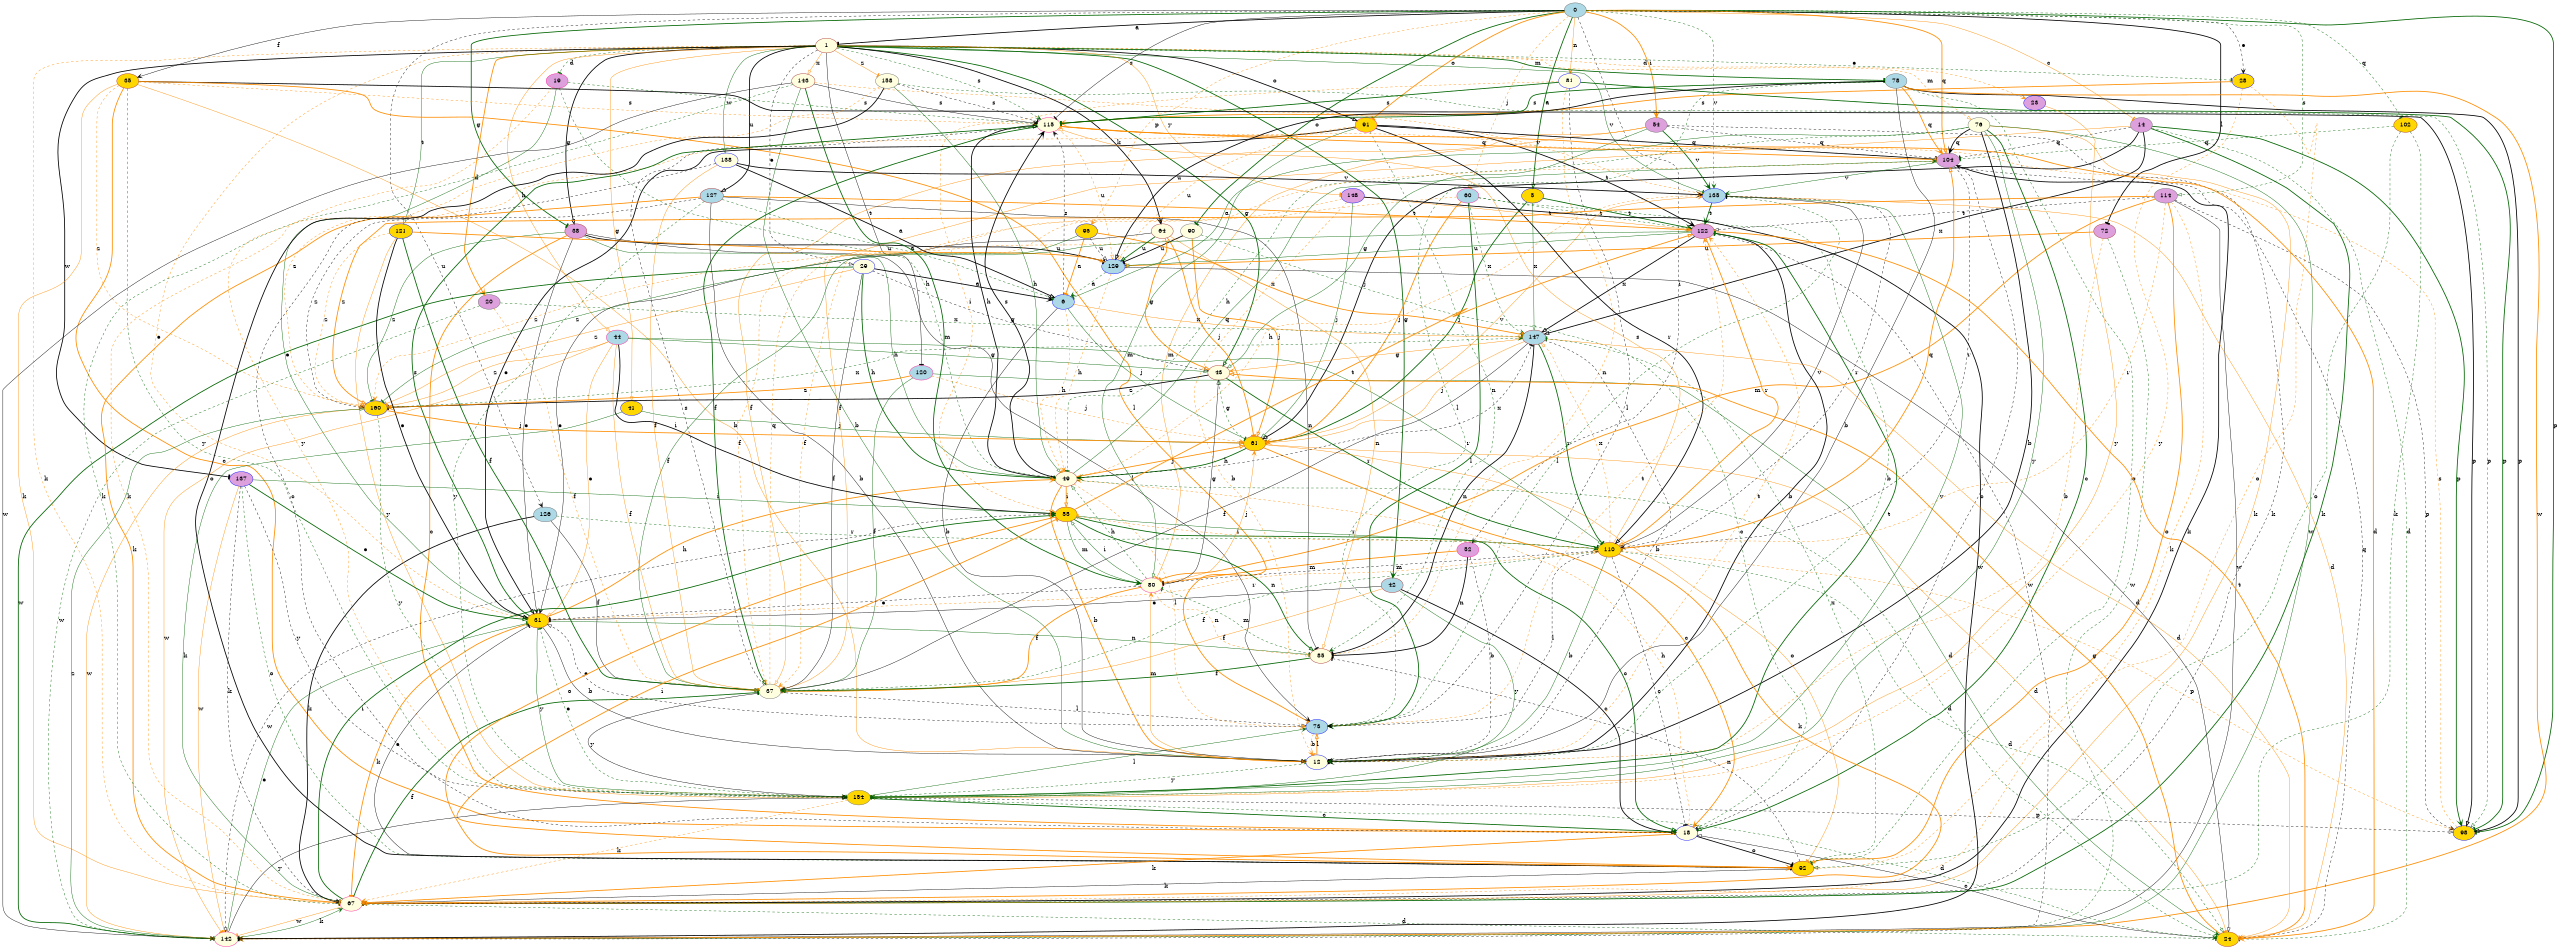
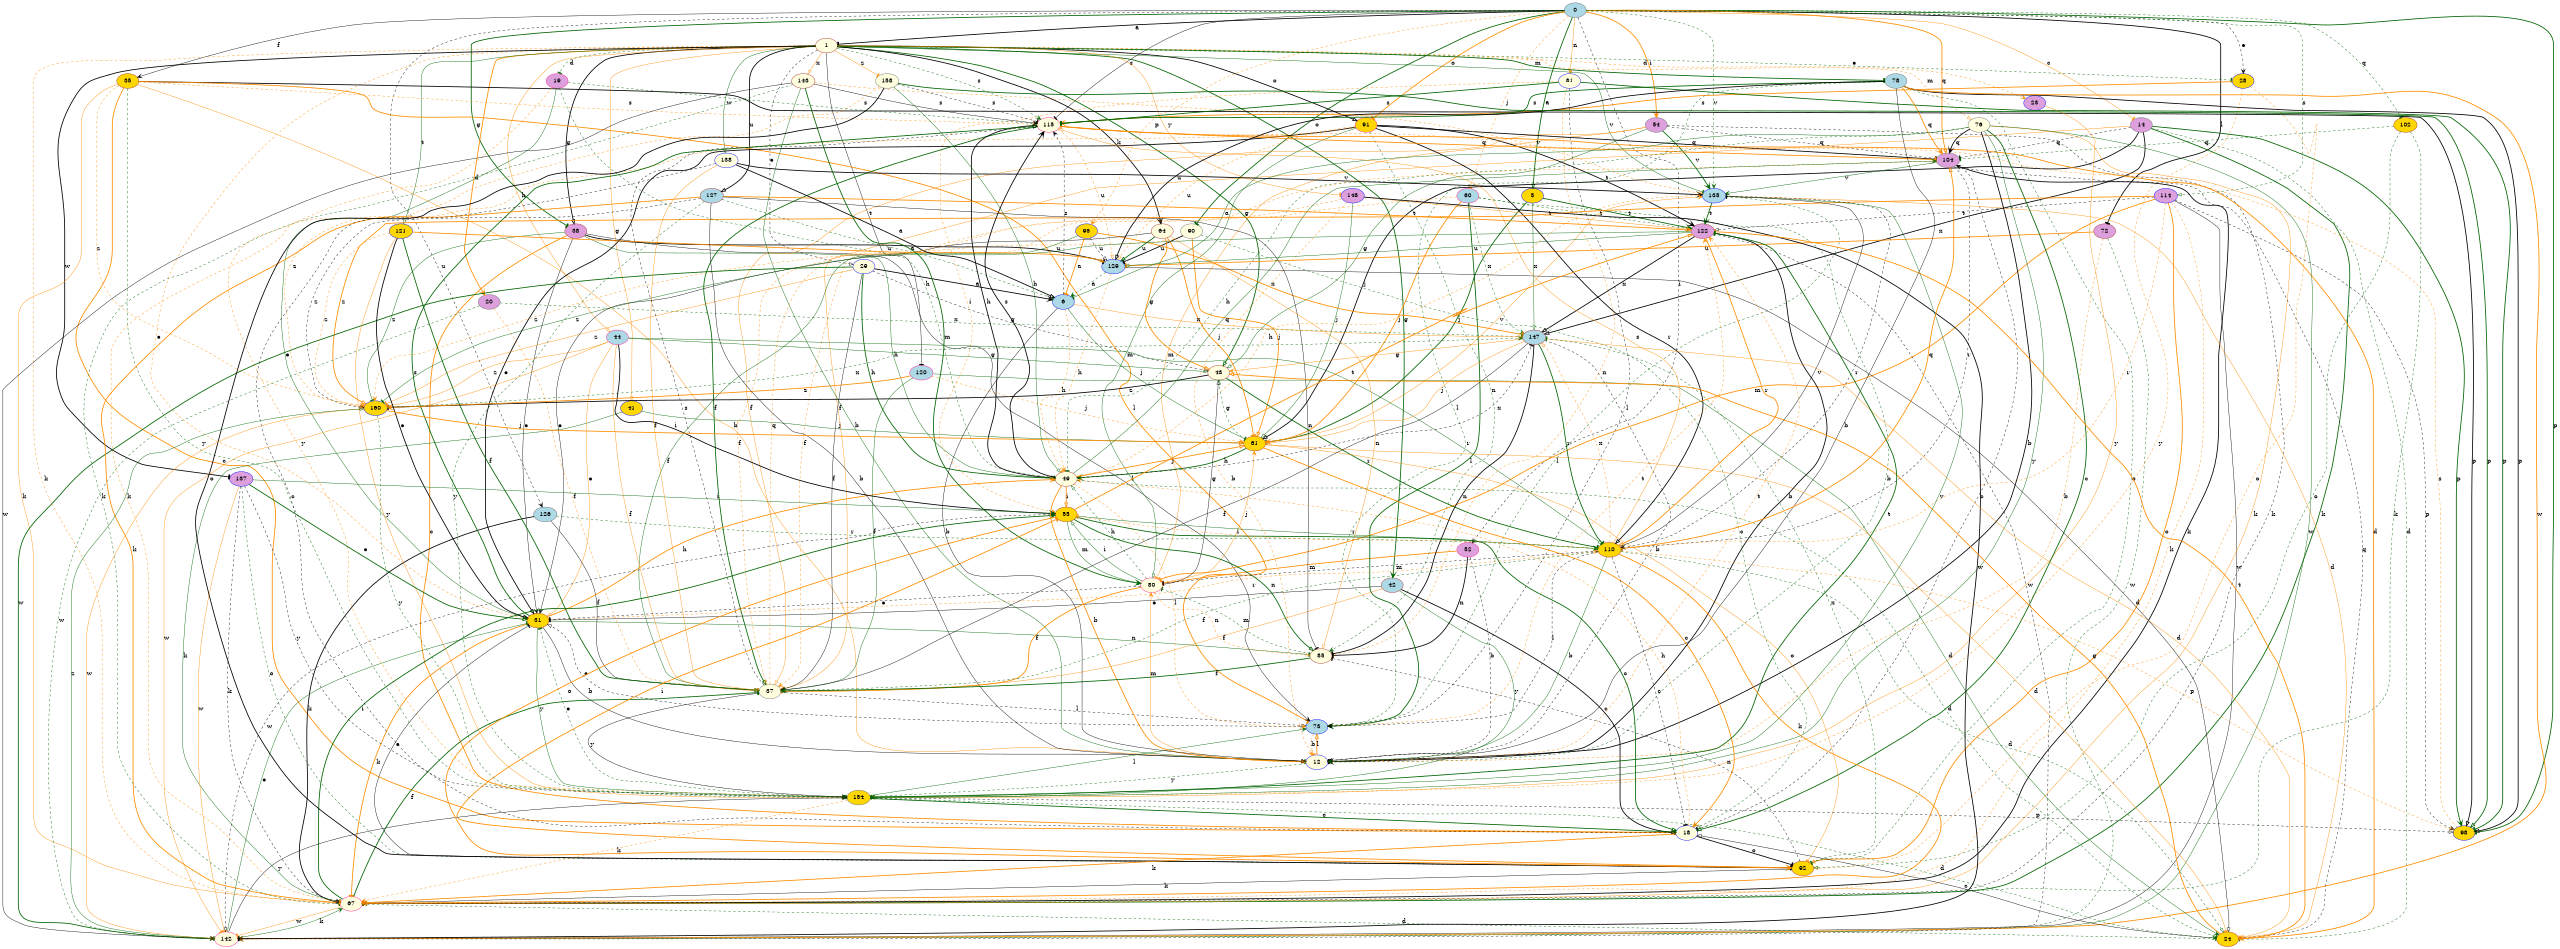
edge "158" -> "98": style dashed -> bold
node "114": color gray40 -> blue
